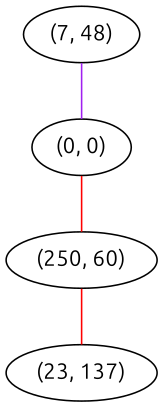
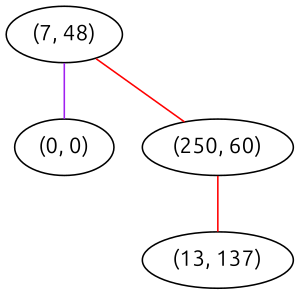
edge "(0, 0)" -- "(250, 60)": now "(7, 48)" -- "(250, 60)"
node "(23, 137)": label "(23, 137)" -> "(13, 137)"
